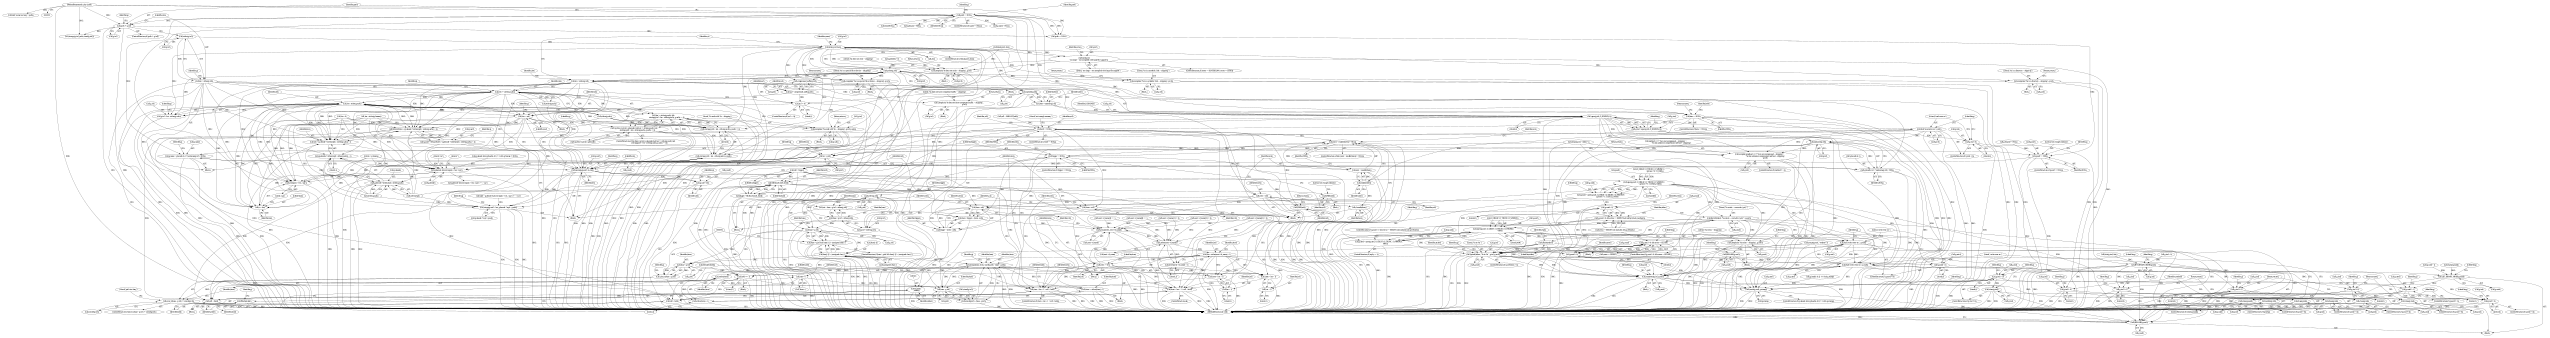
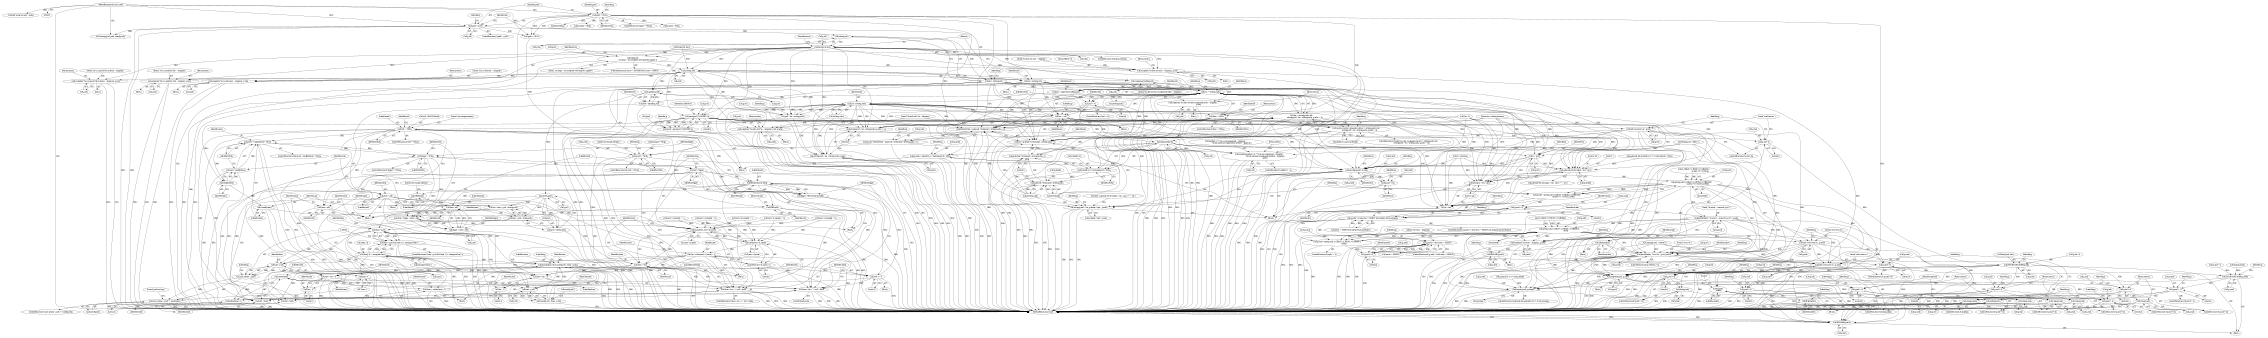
node "(Identifier,st)": label "(Identifier,st)" -> "(Block,st)"
node "(Call,len = strlen(g.hname))": label "(Call,len = strlen(g.hname))" -> "(Return,len = strlen(g.hname))"
edge "(Call,open(g.inf, O_RDONLY, 0))" -> "(Call,strcmp(g.inf + len - strlen(g.sufx), g.sufx))": now "(Call,g.inf + len - strlen(g.sufx))" -> "(Call,strcmp(g.inf + len - strlen(g.sufx), g.sufx))"
